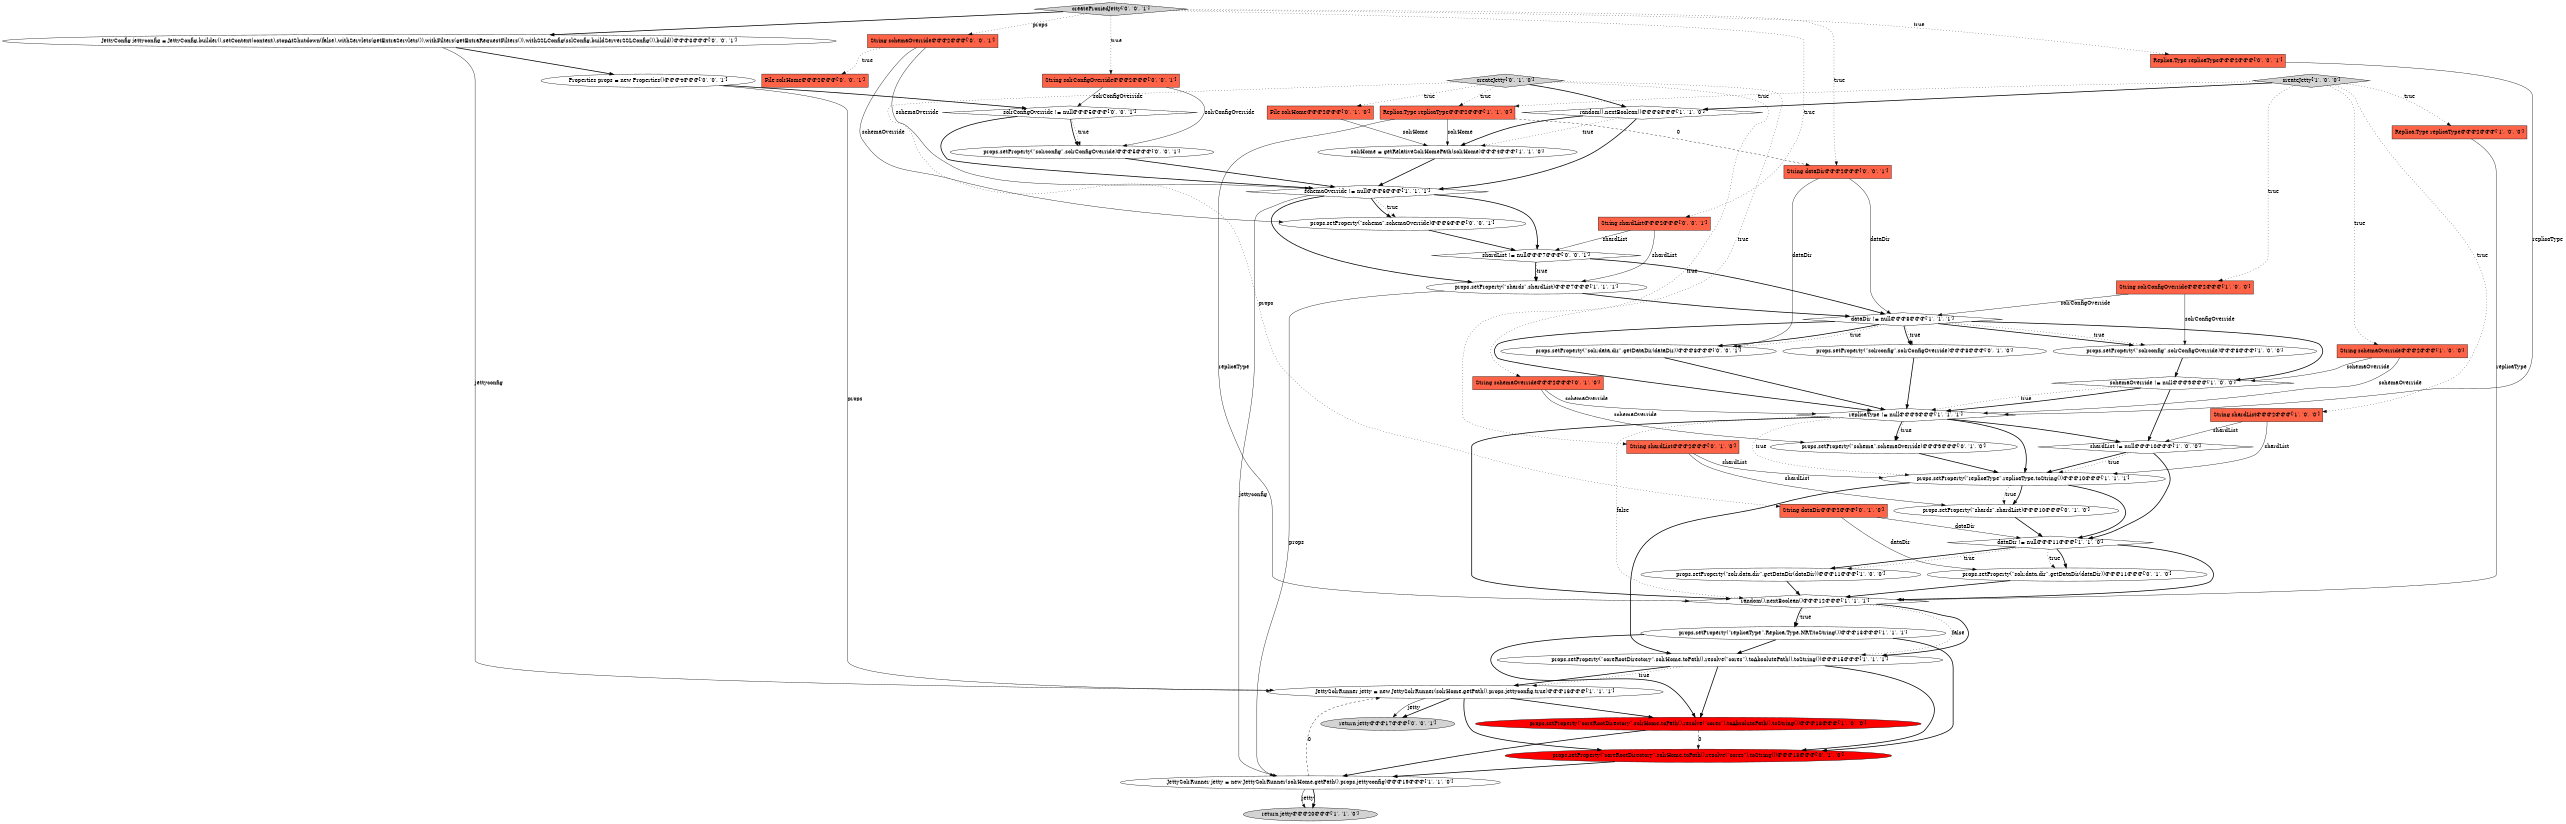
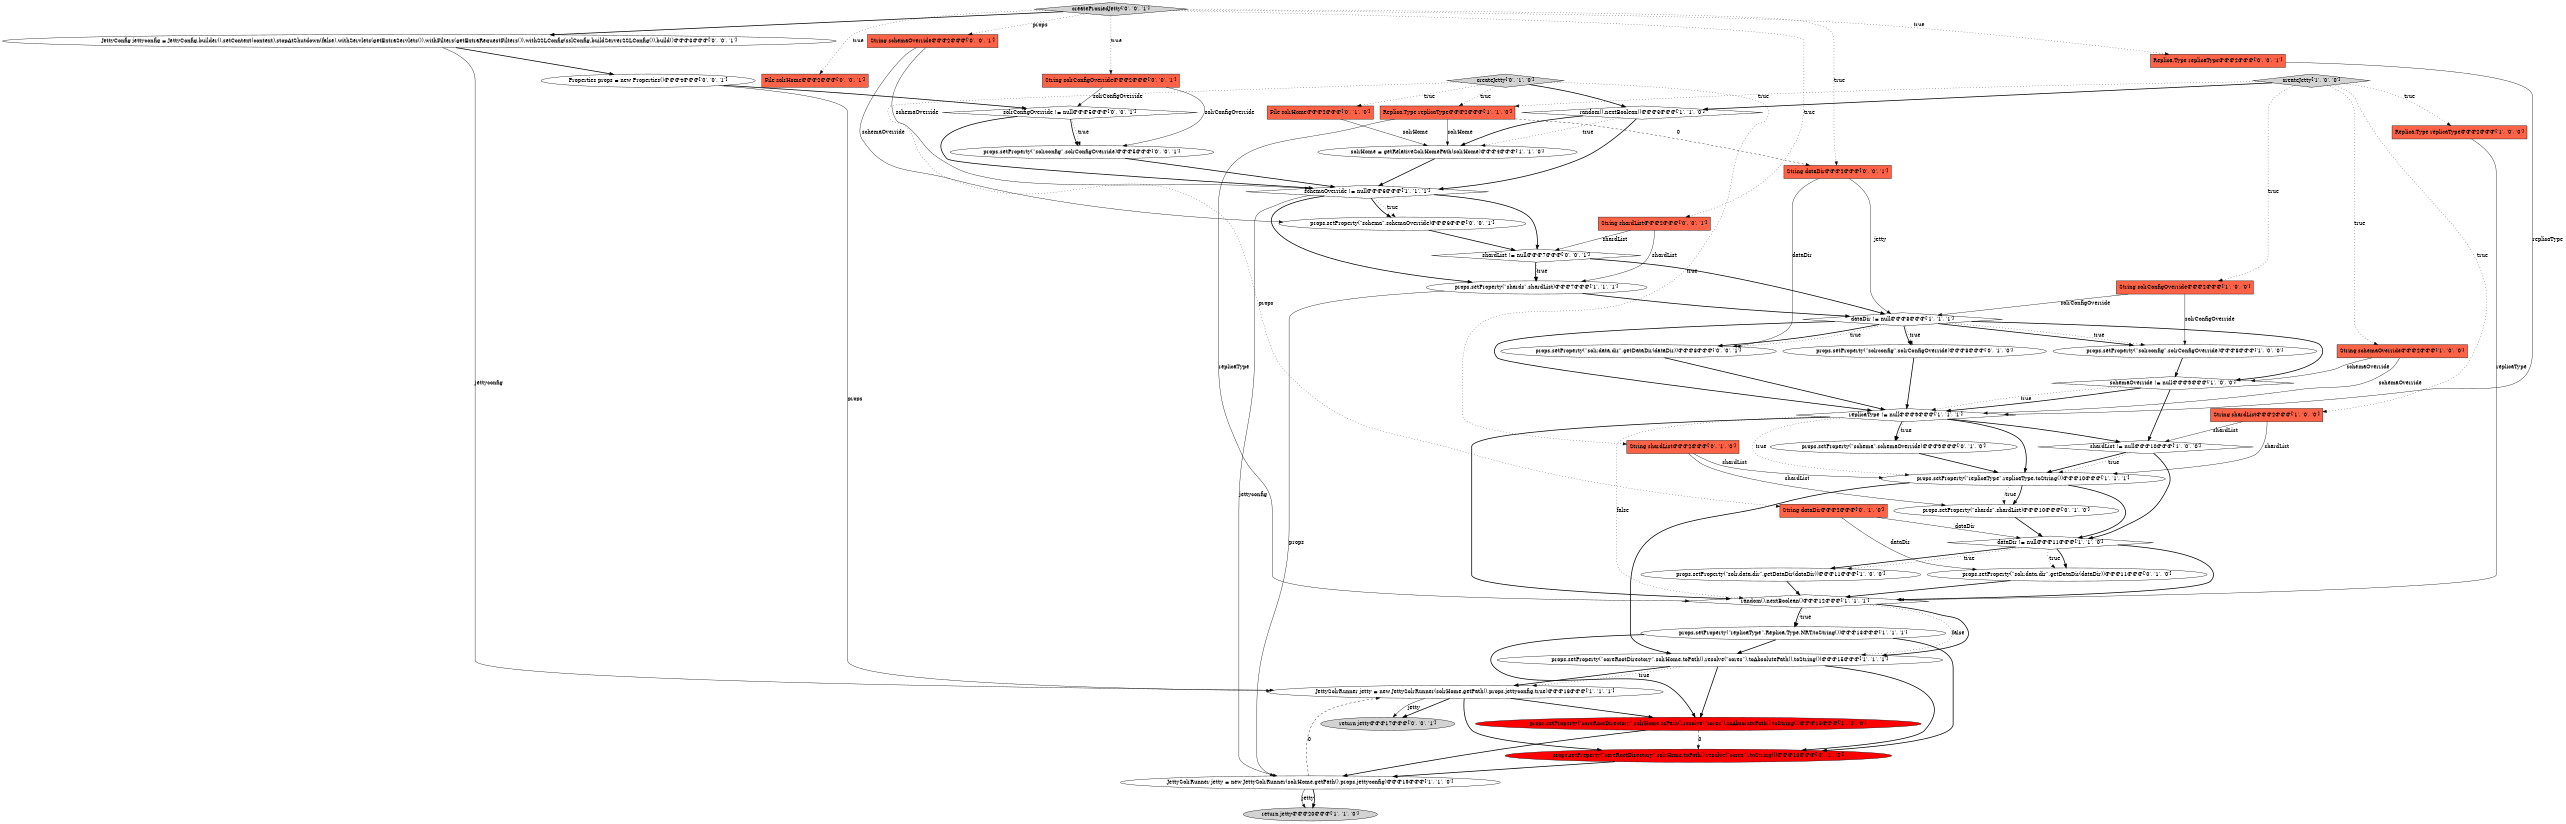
edge "String schemaOverride@@@2@@@['0', '0', '1']" -> "File solrHome@@@2@@@['0', '0', '1']": now "createProxiedJetty['0', '0', '1']" -> "File solrHome@@@2@@@['0', '0', '1']"
edge "String dataDir@@@2@@@['0', '0', '1']" -> "dataDir != null@@@8@@@['1', '1', '1']": label "dataDir" -> "jetty"
node "String schemaOverride@@@2@@@['0', '1', '0']": removed
